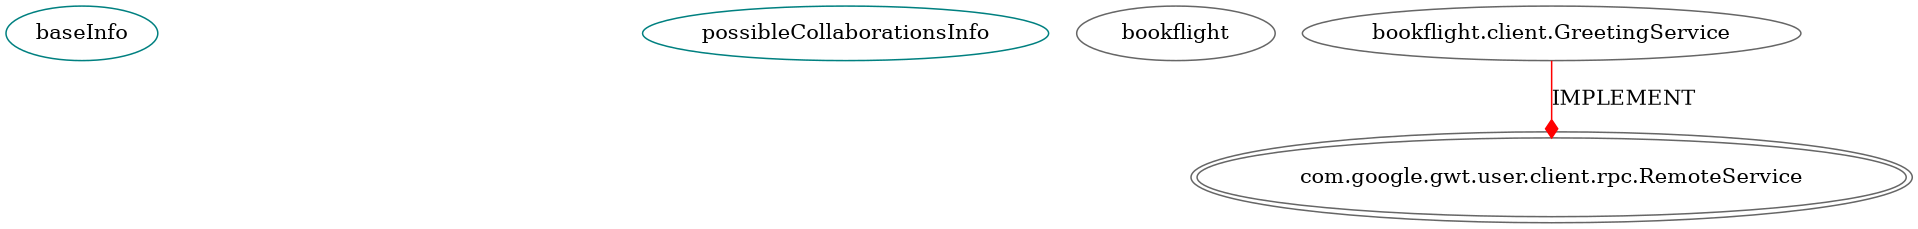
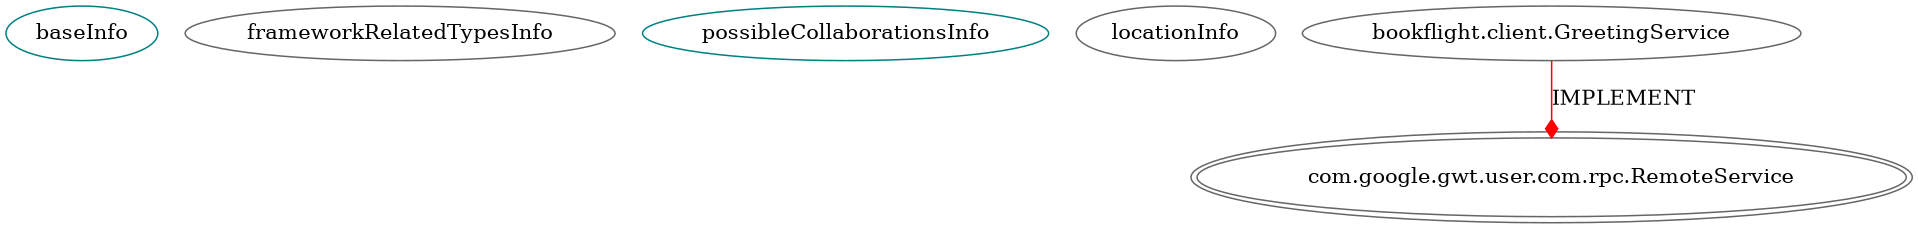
node "frameworkRelatedTypesInfo": added
node "bookflight": label "bookflight" -> "locationInfo"
node "com.google.gwt.user.client.rpc.RemoteService": label "com.google.gwt.user.client.rpc.RemoteService" -> "com.google.gwt.user.com.rpc.RemoteService"
